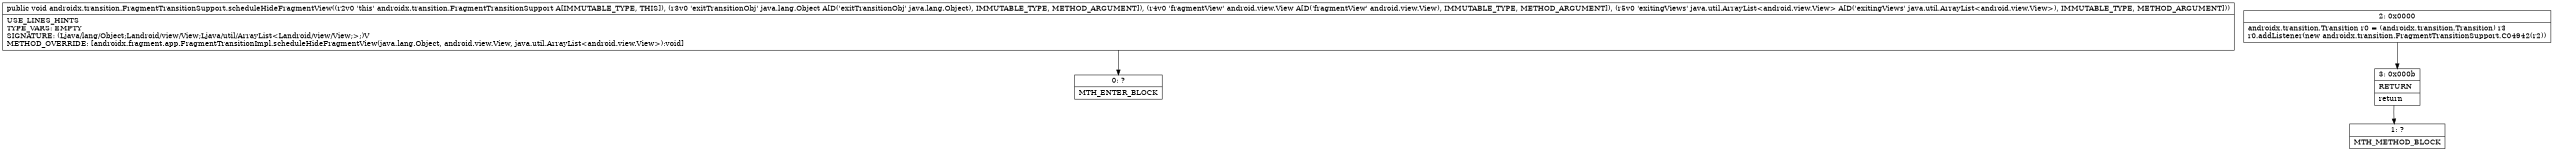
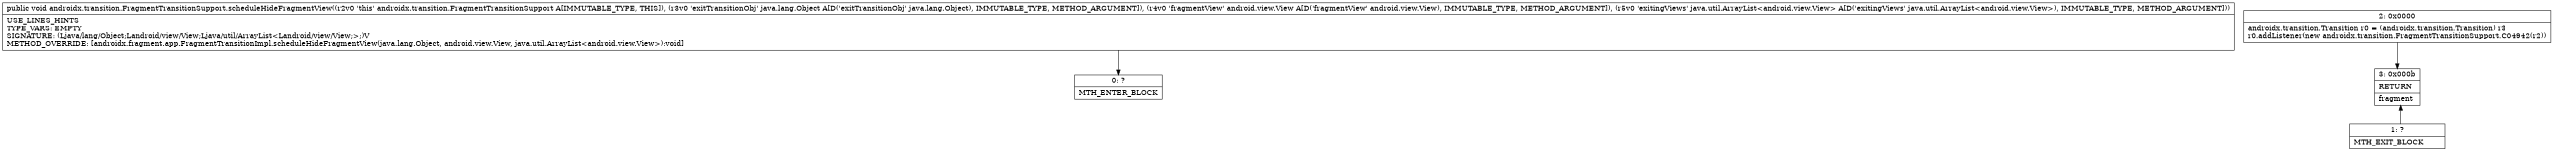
node "3: 0x000b": text "return" -> "fragment"
edge "3: 0x000b" -> "1: ?": reversed
node "1: ?": text "MTH_METHOD_BLOCK" -> "MTH_EXIT_BLOCK"
